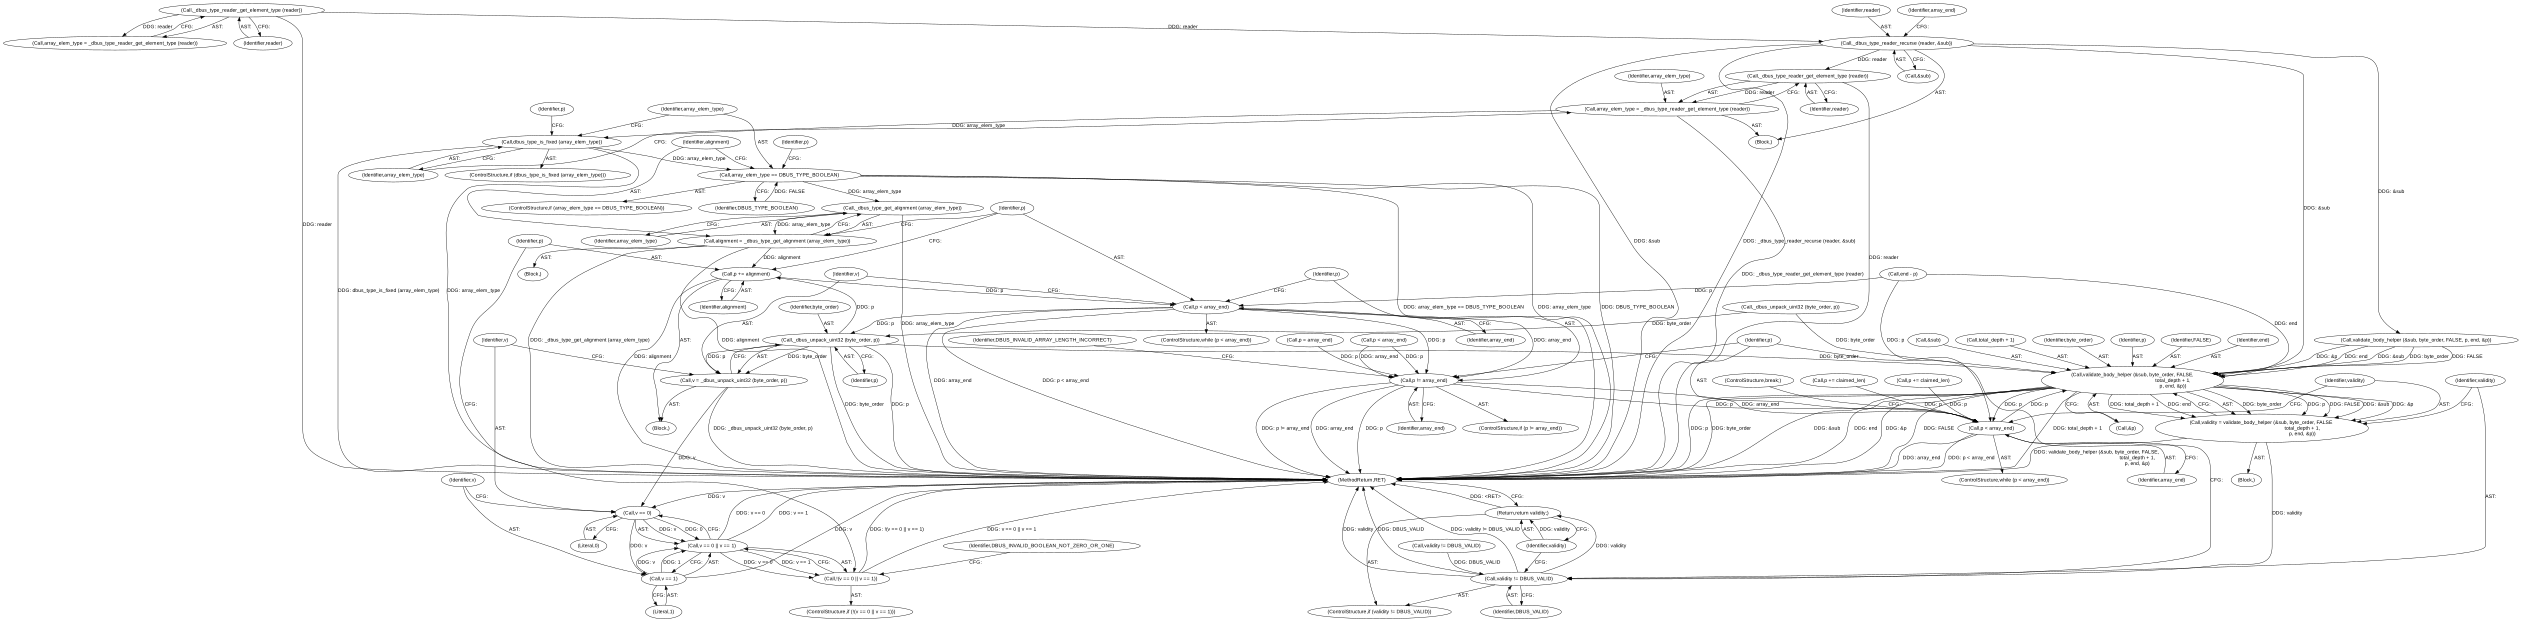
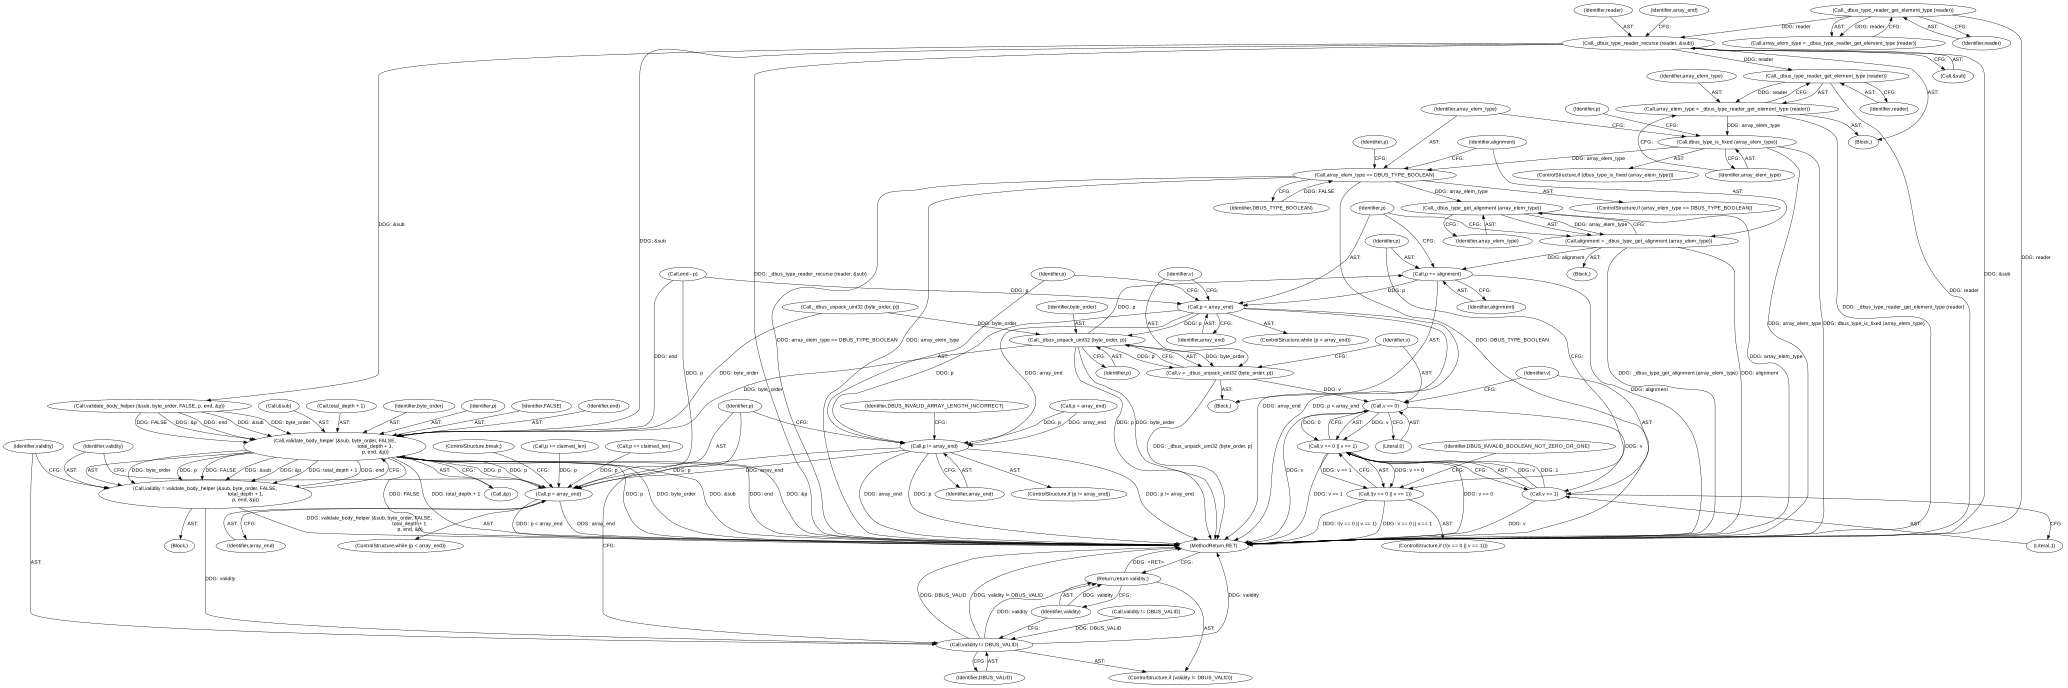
node "(Call,p = array_end)": removed
edge "(MethodReturn,RET)" -> "(Call,v == 0)": reversed
